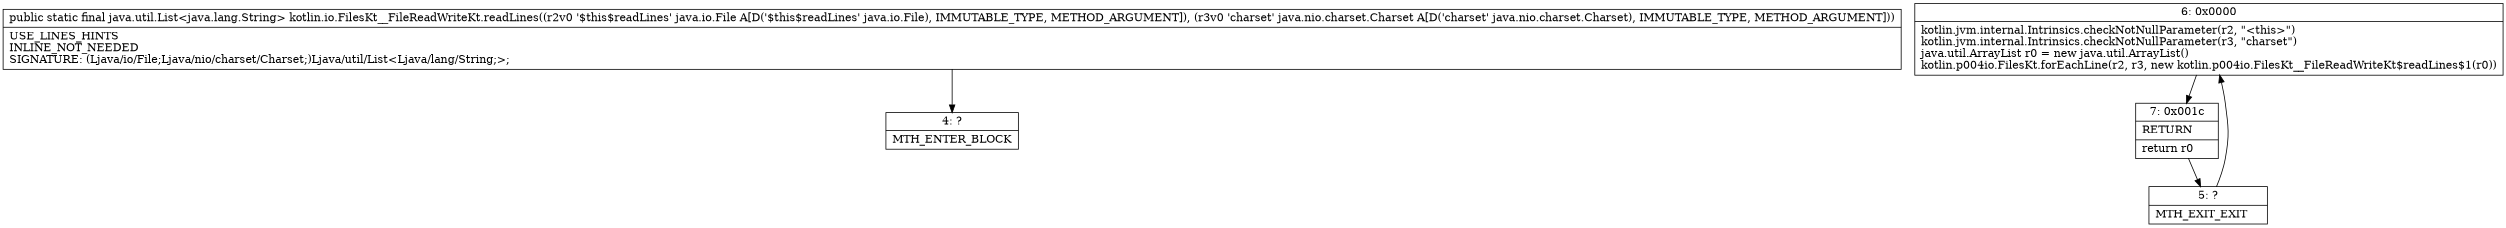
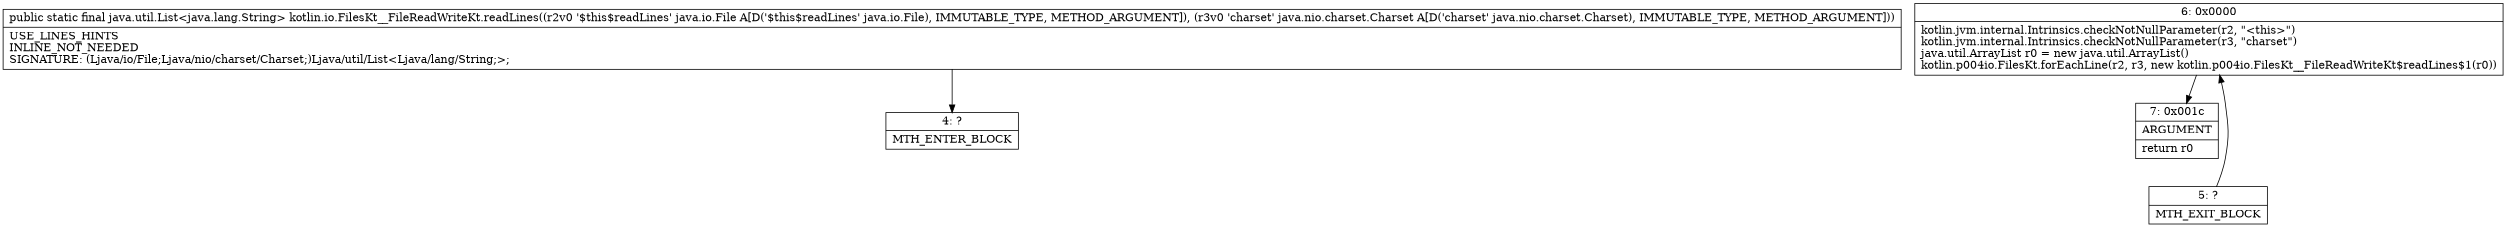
node "7: 0x001c": text "RETURN" -> "ARGUMENT"
edge "7: 0x001c" -> "5: ?": removed
node "5: ?": text "MTH_EXIT_EXIT" -> "MTH_EXIT_BLOCK"
